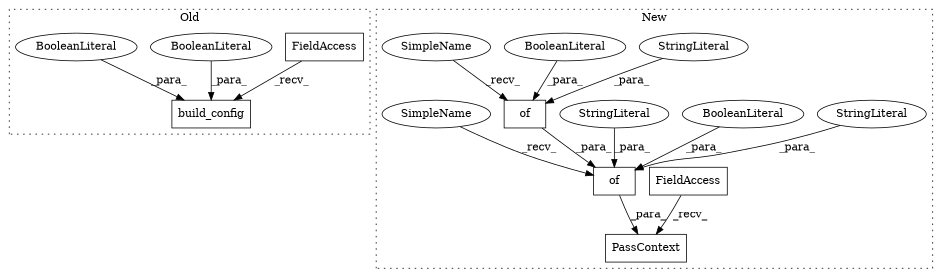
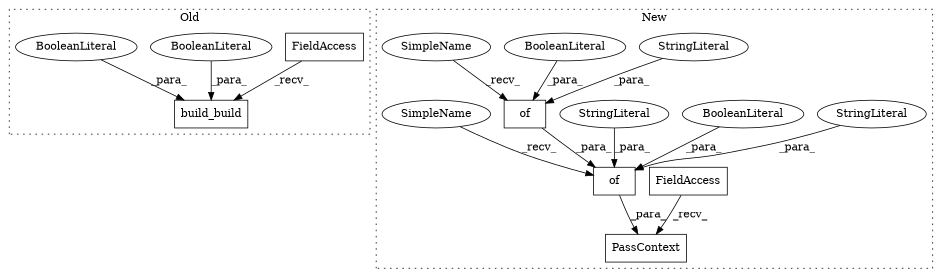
node "build_config": label "build_config" -> "build_build"
